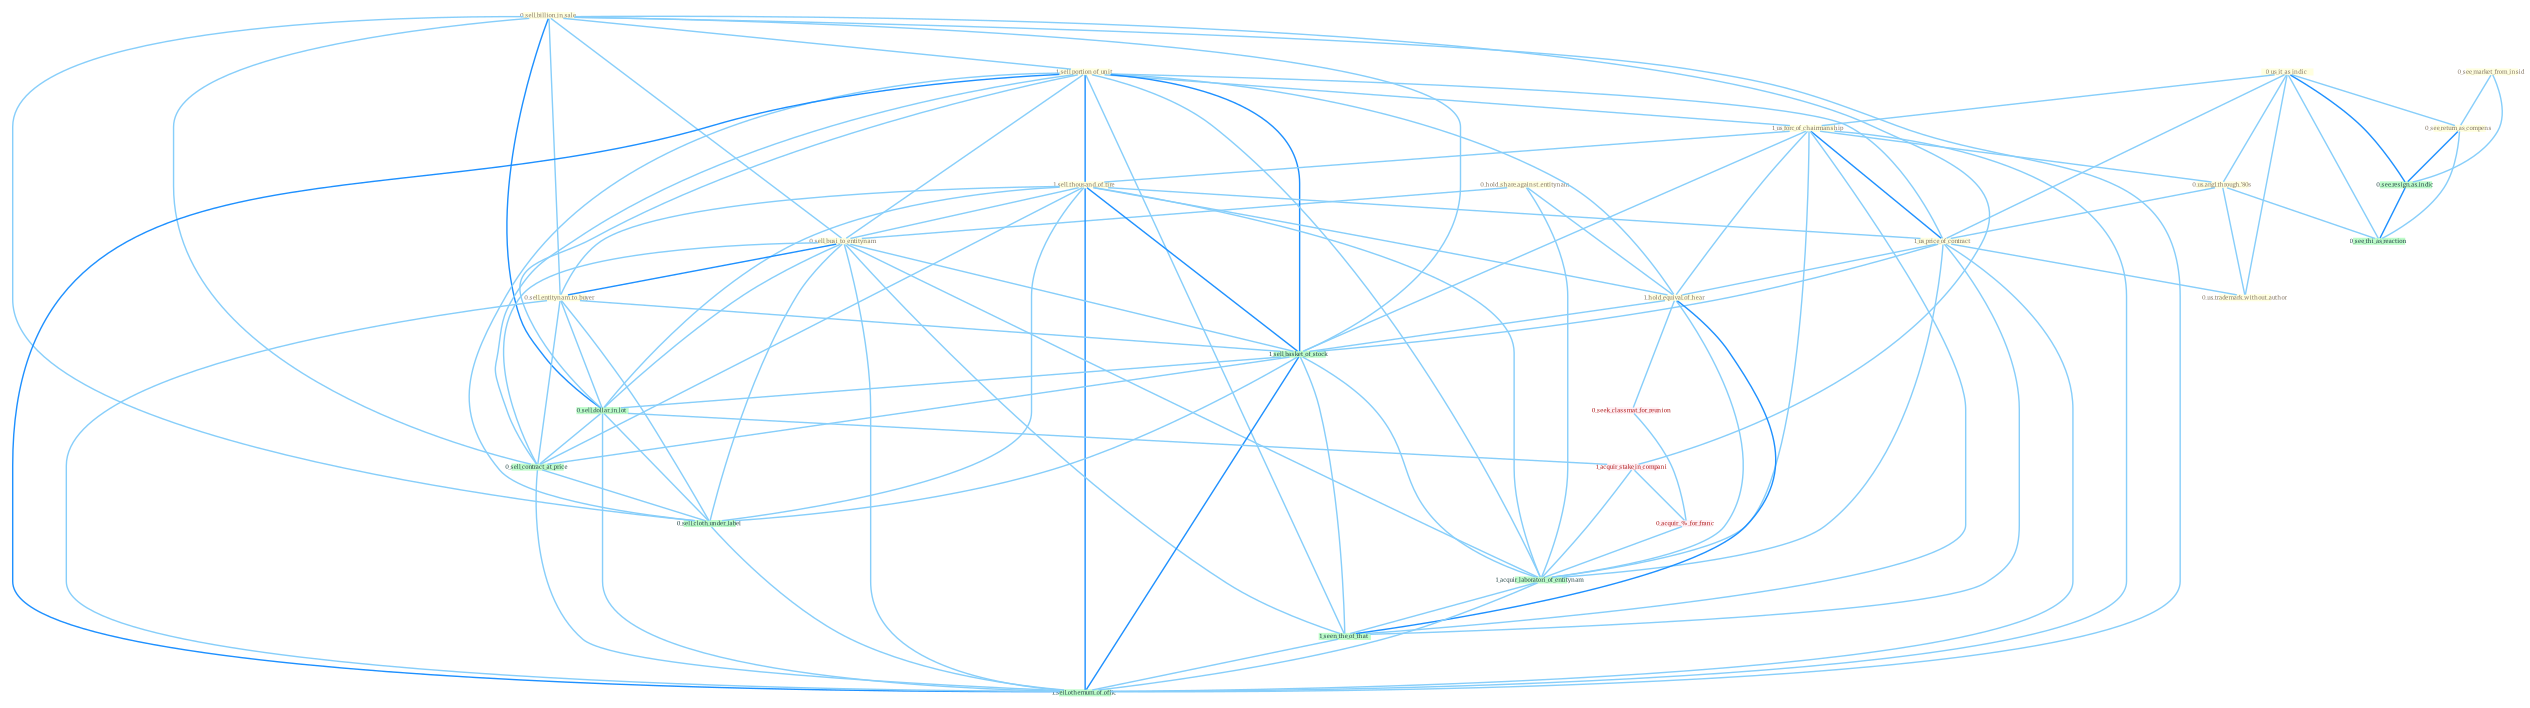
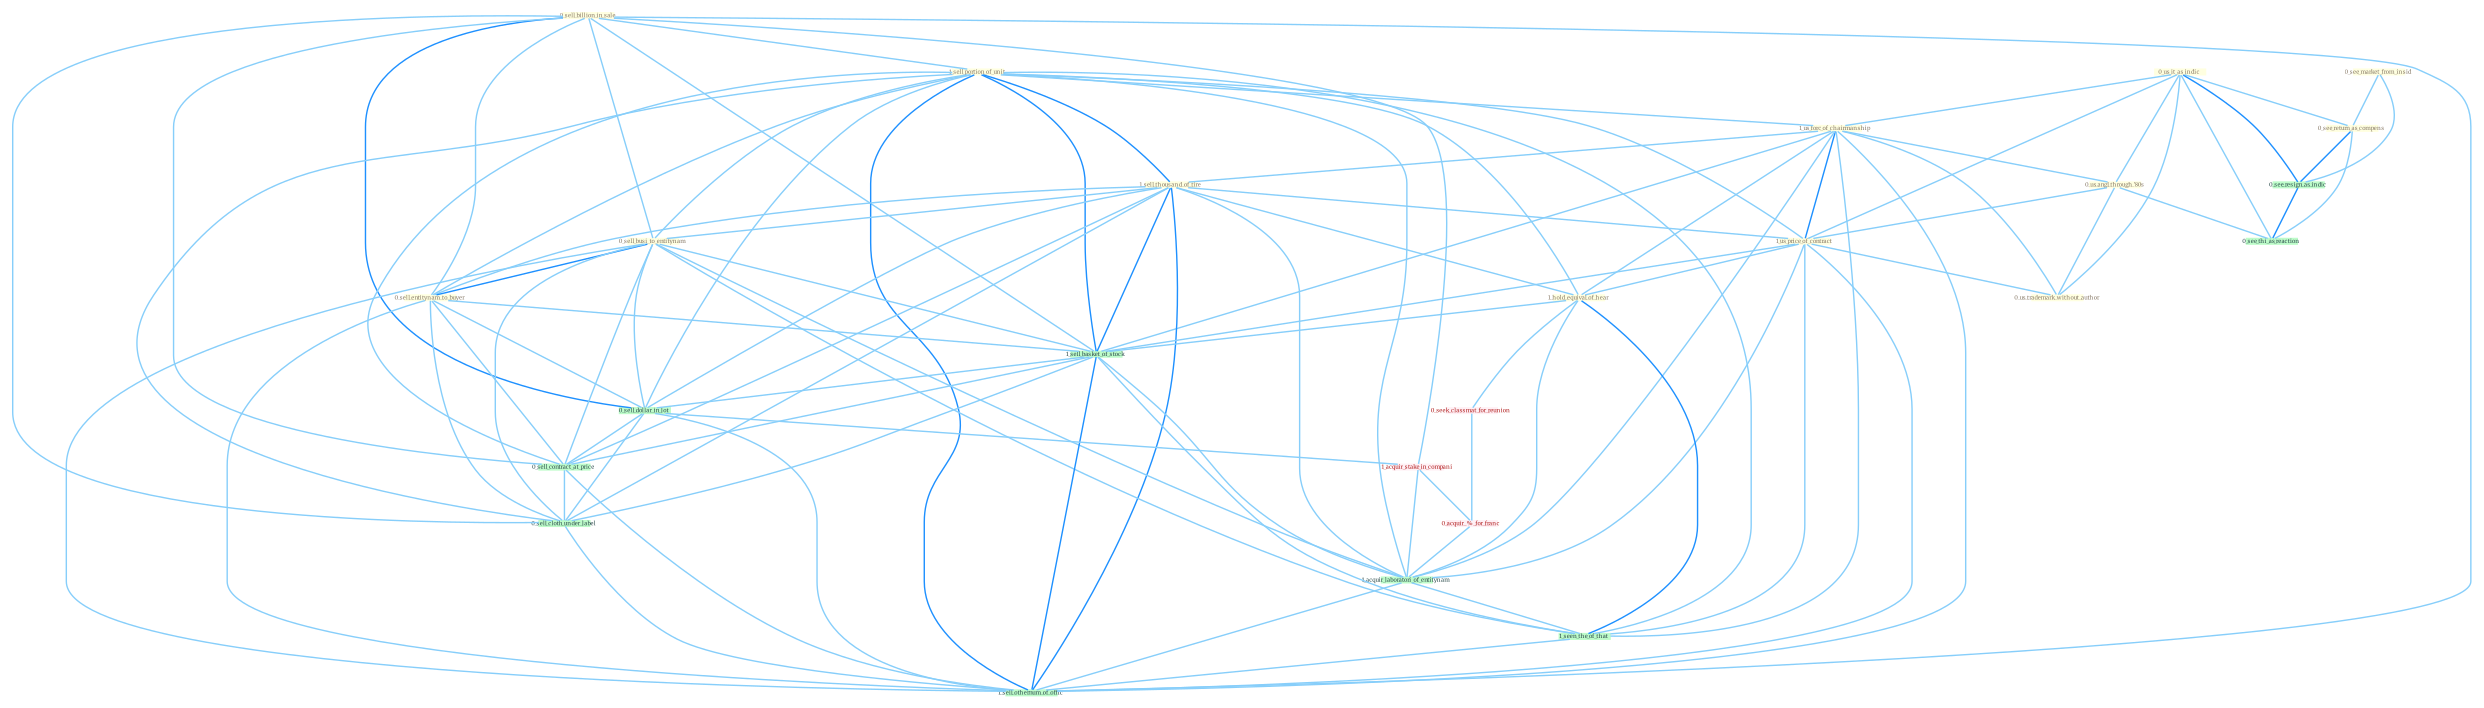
edge "1_sell_portion_of_unit" -- "0_sell_entitynam_to_buyer": added
node "0_hold_share_against_entitynam": removed
edge "1_us_forc_of_chairmanship" -- "0_us_trademark_without_author": added
